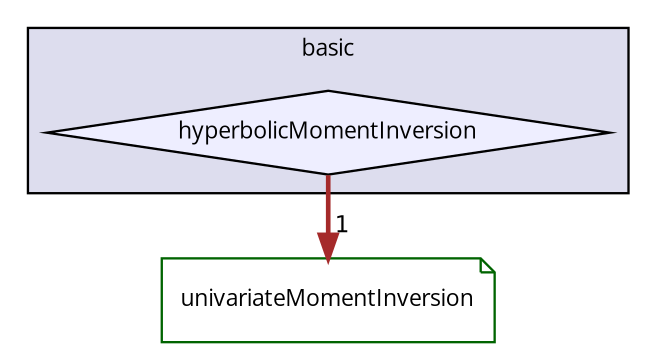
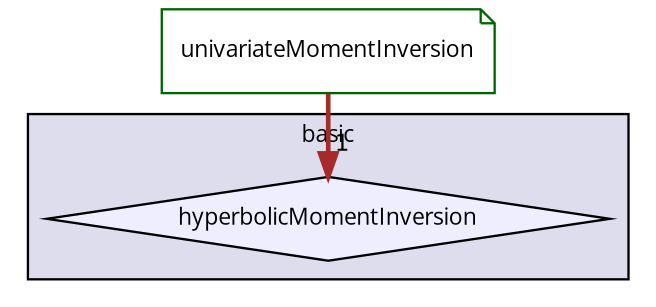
edge "hyperbolicMomentInversion" -> "univariateMomentInversion": reversed
